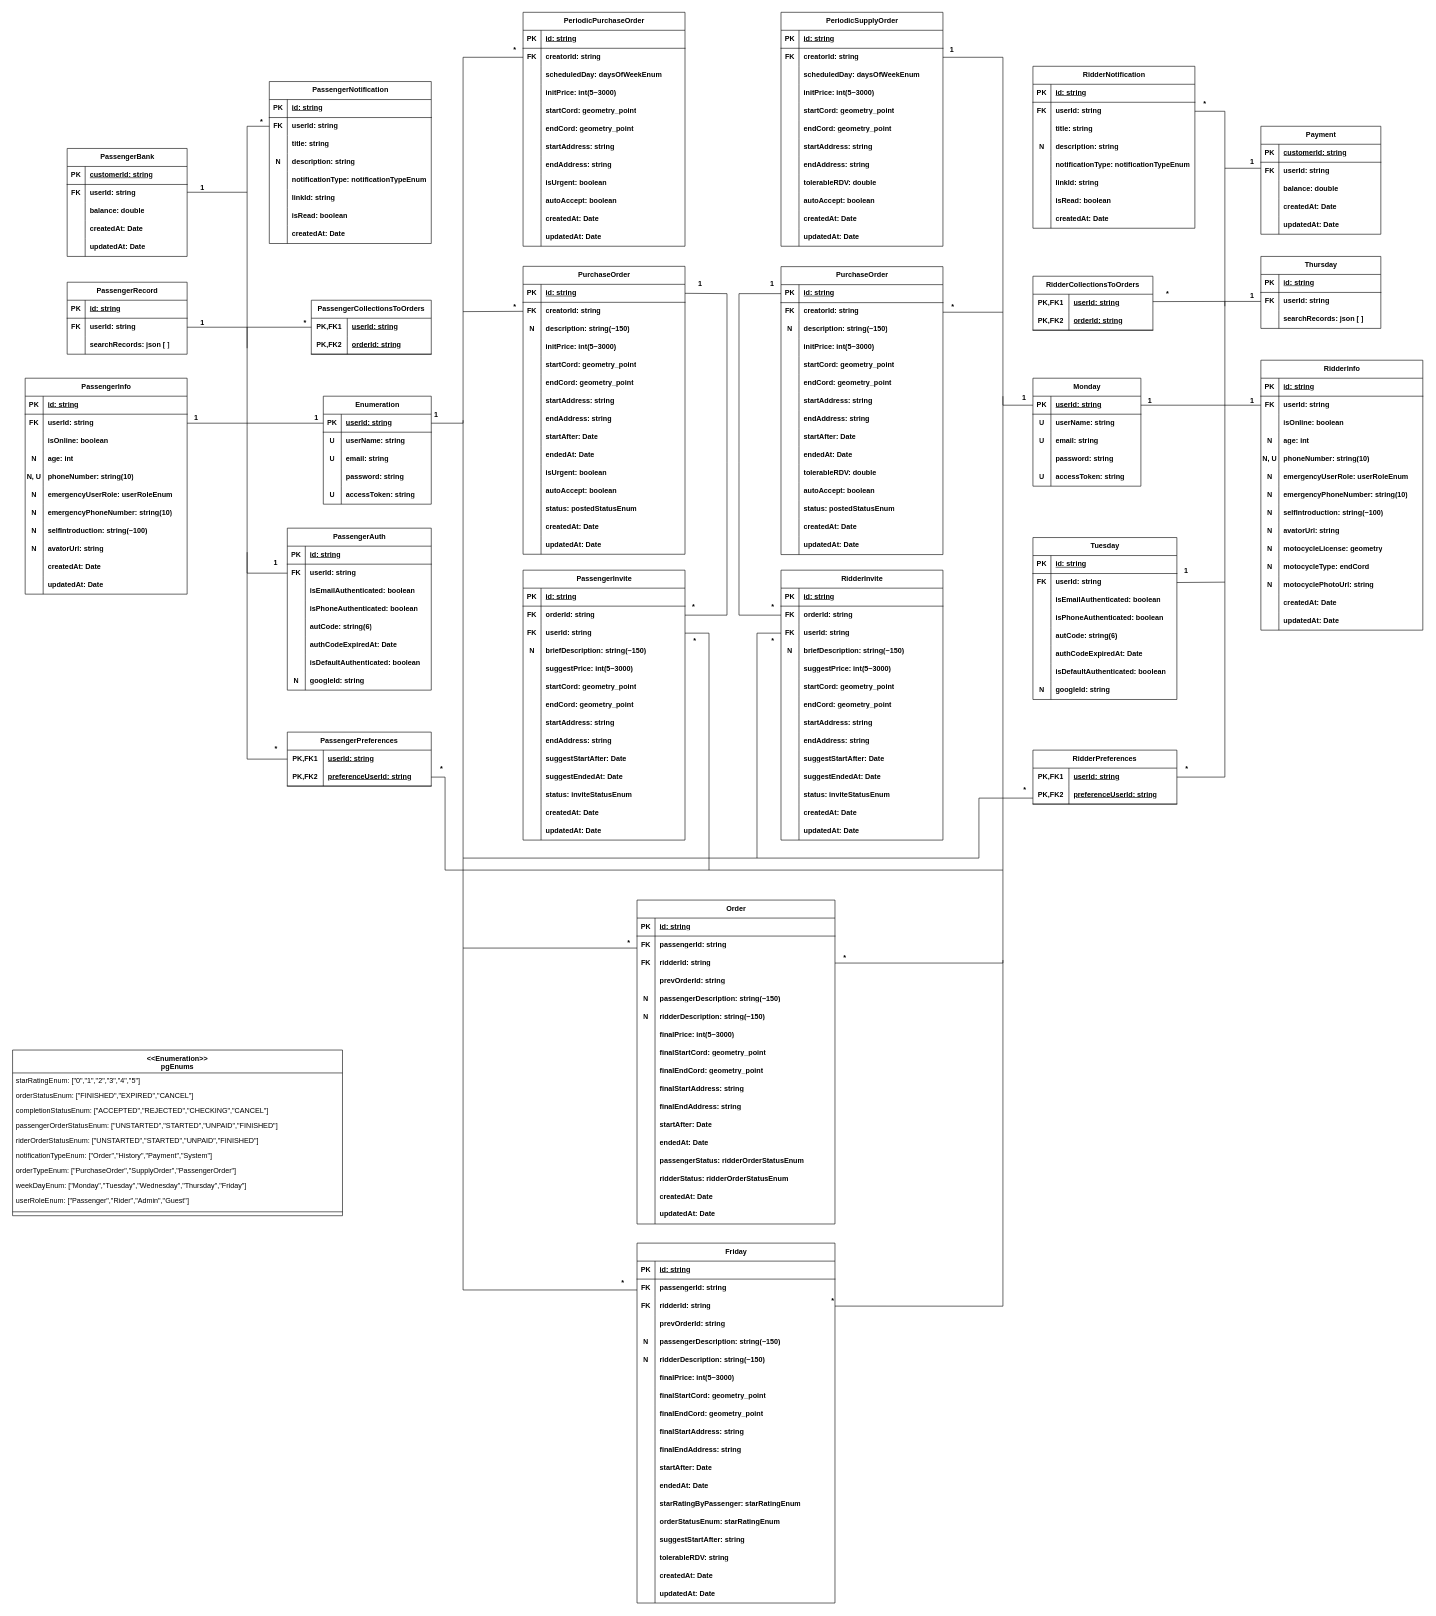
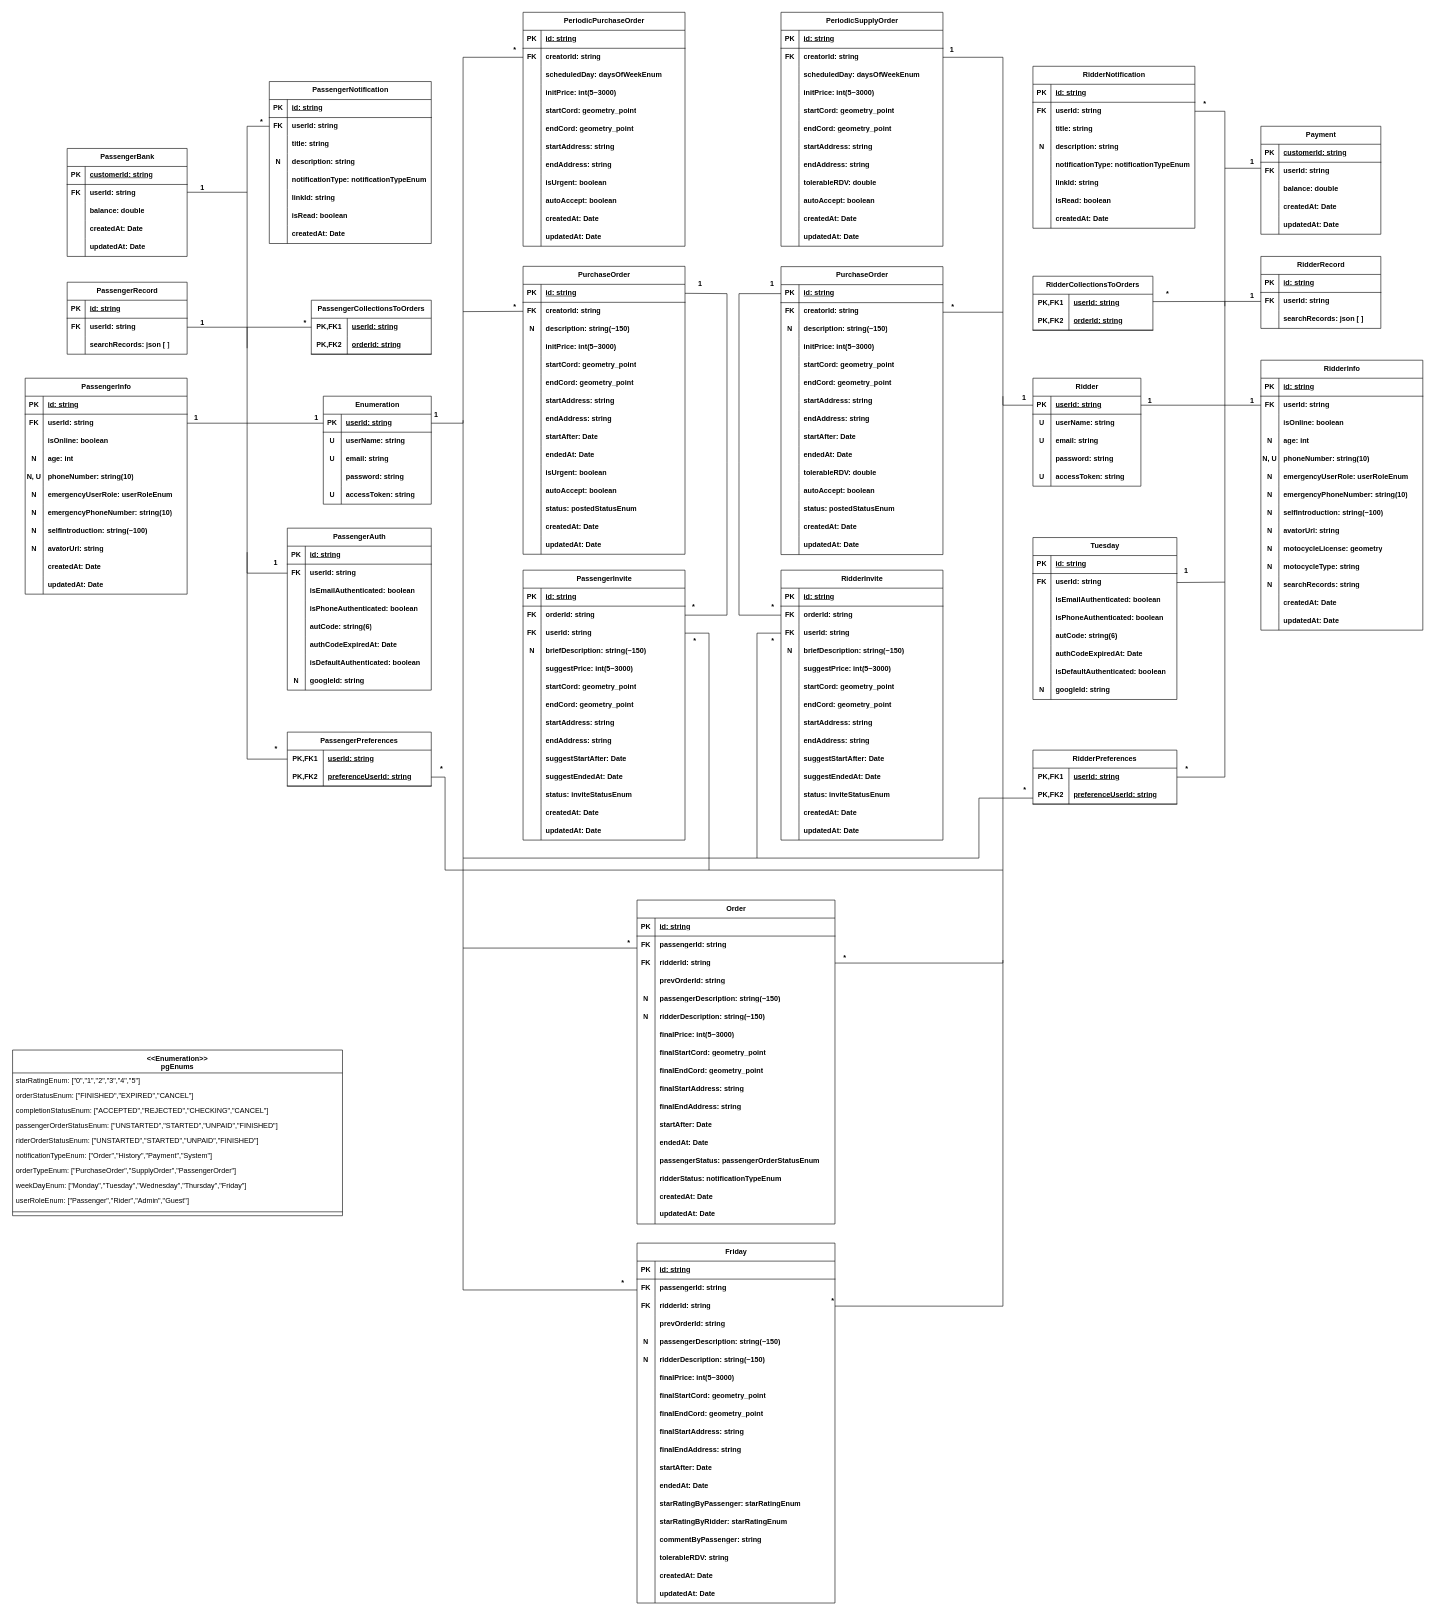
node "Thursday": label "Thursday" -> "RidderRecord"
node "Monday": label "Monday" -> "Ridder"
node "motocycleType: endCord": label "motocycleType: endCord" -> "motocycleType: string"
node "motocyclePhotoUrl: string": label "motocyclePhotoUrl: string" -> "searchRecords: string"
node "passengerStatus: ridderOrderStatusEnum": label "passengerStatus: ridderOrderStatusEnum" -> "passengerStatus: passengerOrderStatusEnum"
node "ridderStatus: ridderOrderStatusEnum": label "ridderStatus: ridderOrderStatusEnum" -> "ridderStatus: notificationTypeEnum"
node "orderStatusEnum: starRatingEnum": label "orderStatusEnum: starRatingEnum" -> "starRatingByRidder: starRatingEnum"
node "suggestStartAfter: string": label "suggestStartAfter: string" -> "commentByPassenger: string"
